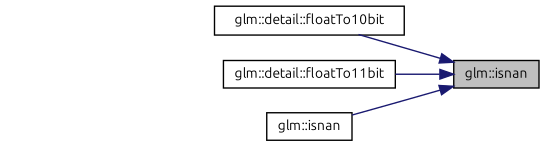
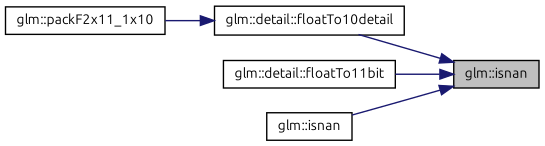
node "glm::packF2x11_1x10": added
node "glm::detail::floatTo10bit": label "glm::detail::floatTo10bit" -> "glm::detail::floatTo10detail"
